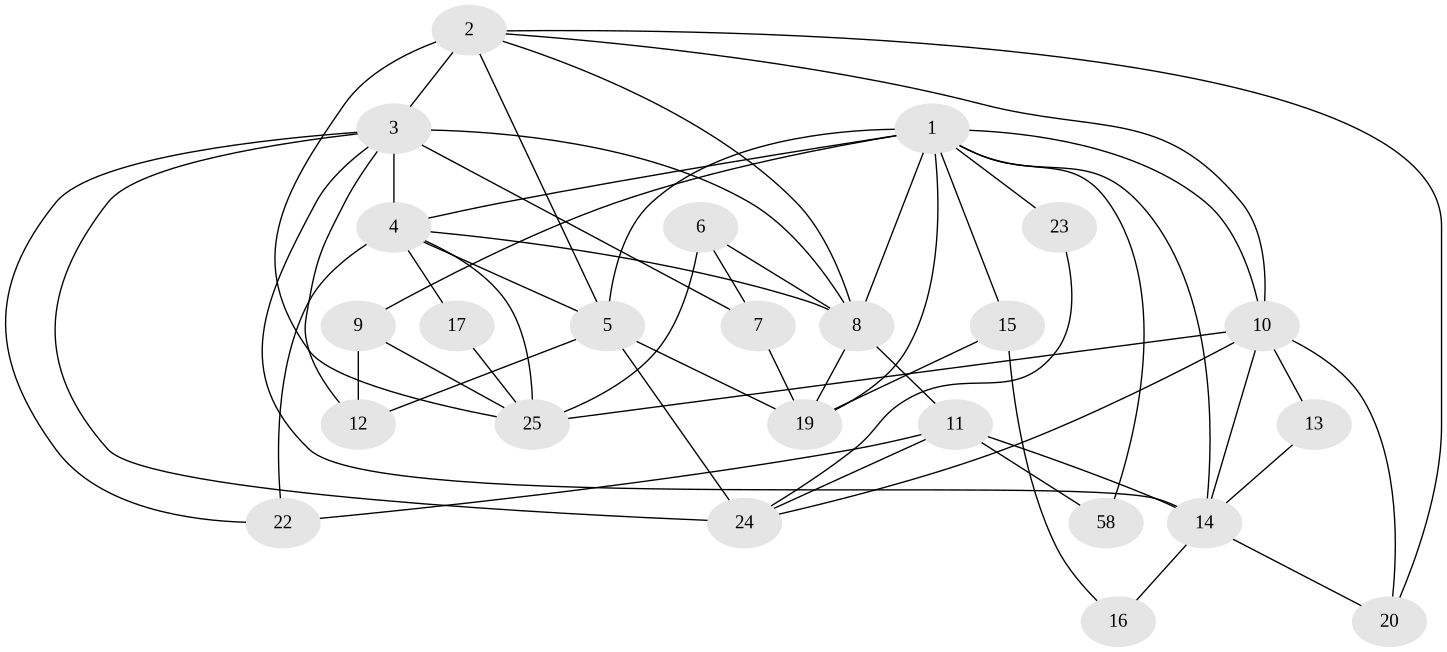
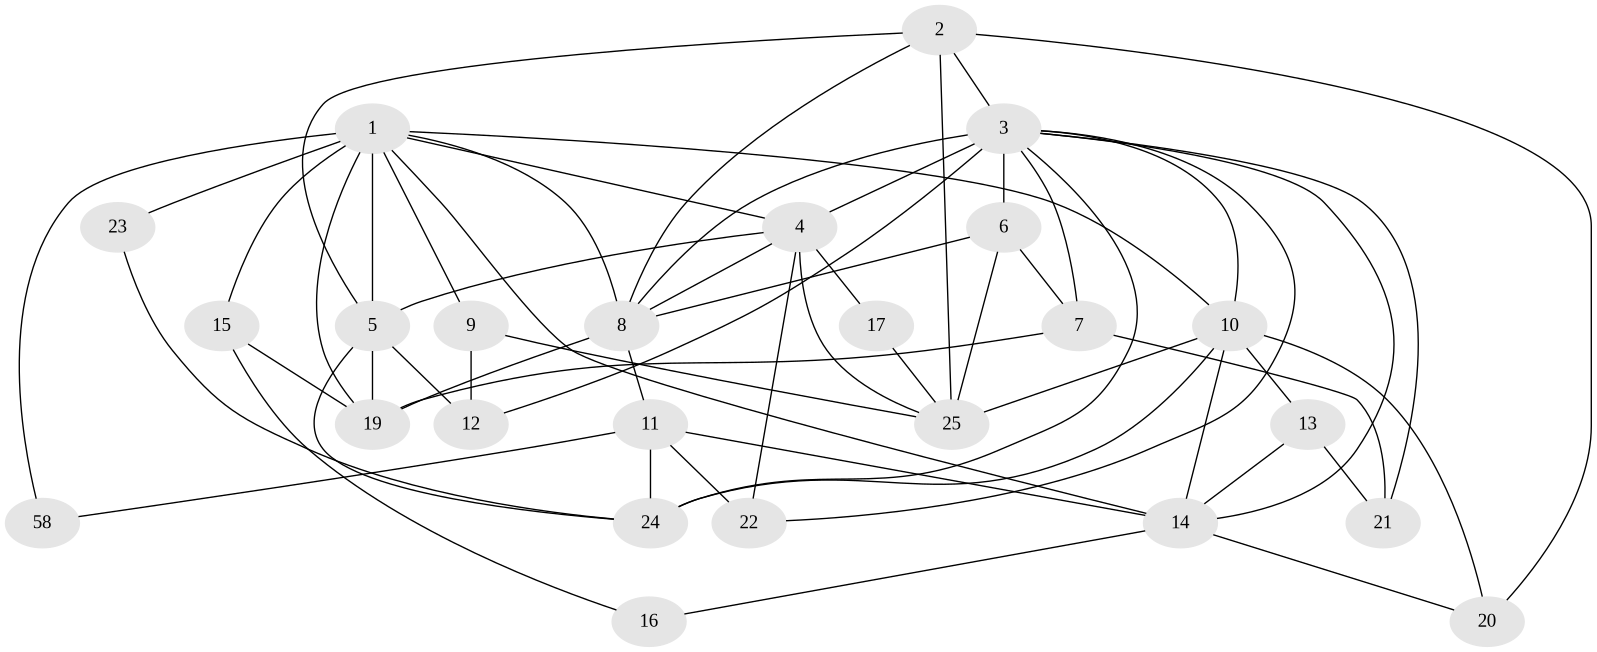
edge "2" -- "10": now "3" -- "10"
edge "3" -- "6": added
node "21": added
